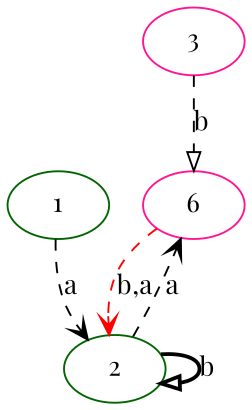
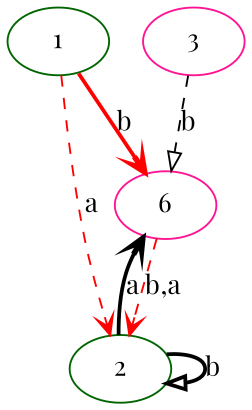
edge "1" -> "6": added, label "b"
edge "1" -> "2": color black -> red
edge "2" -> "6": style dashed -> bold
